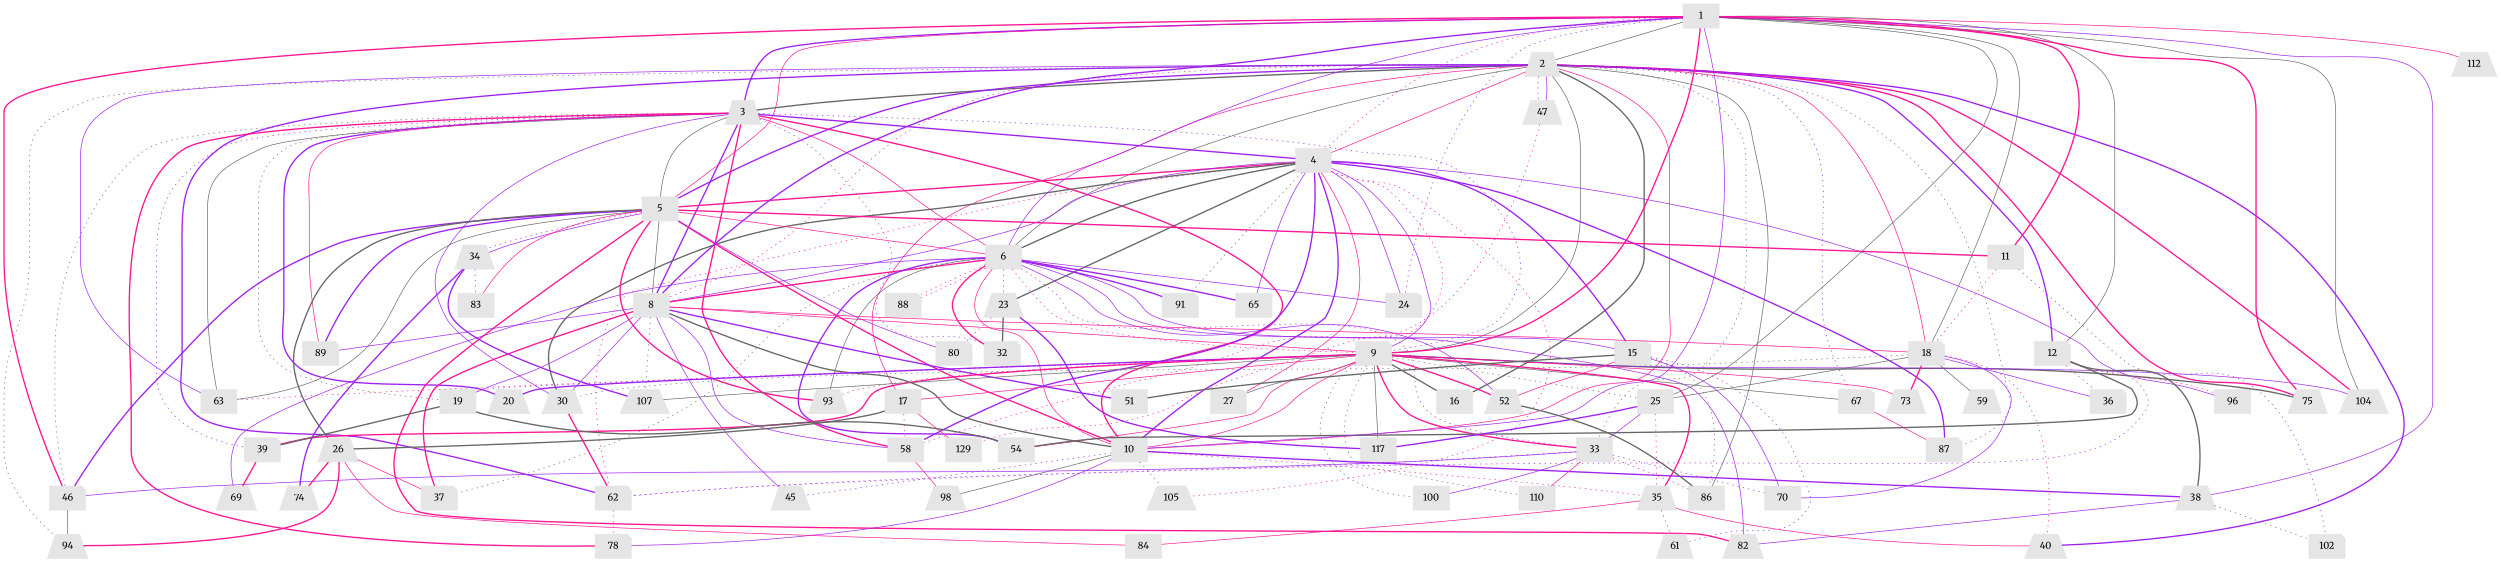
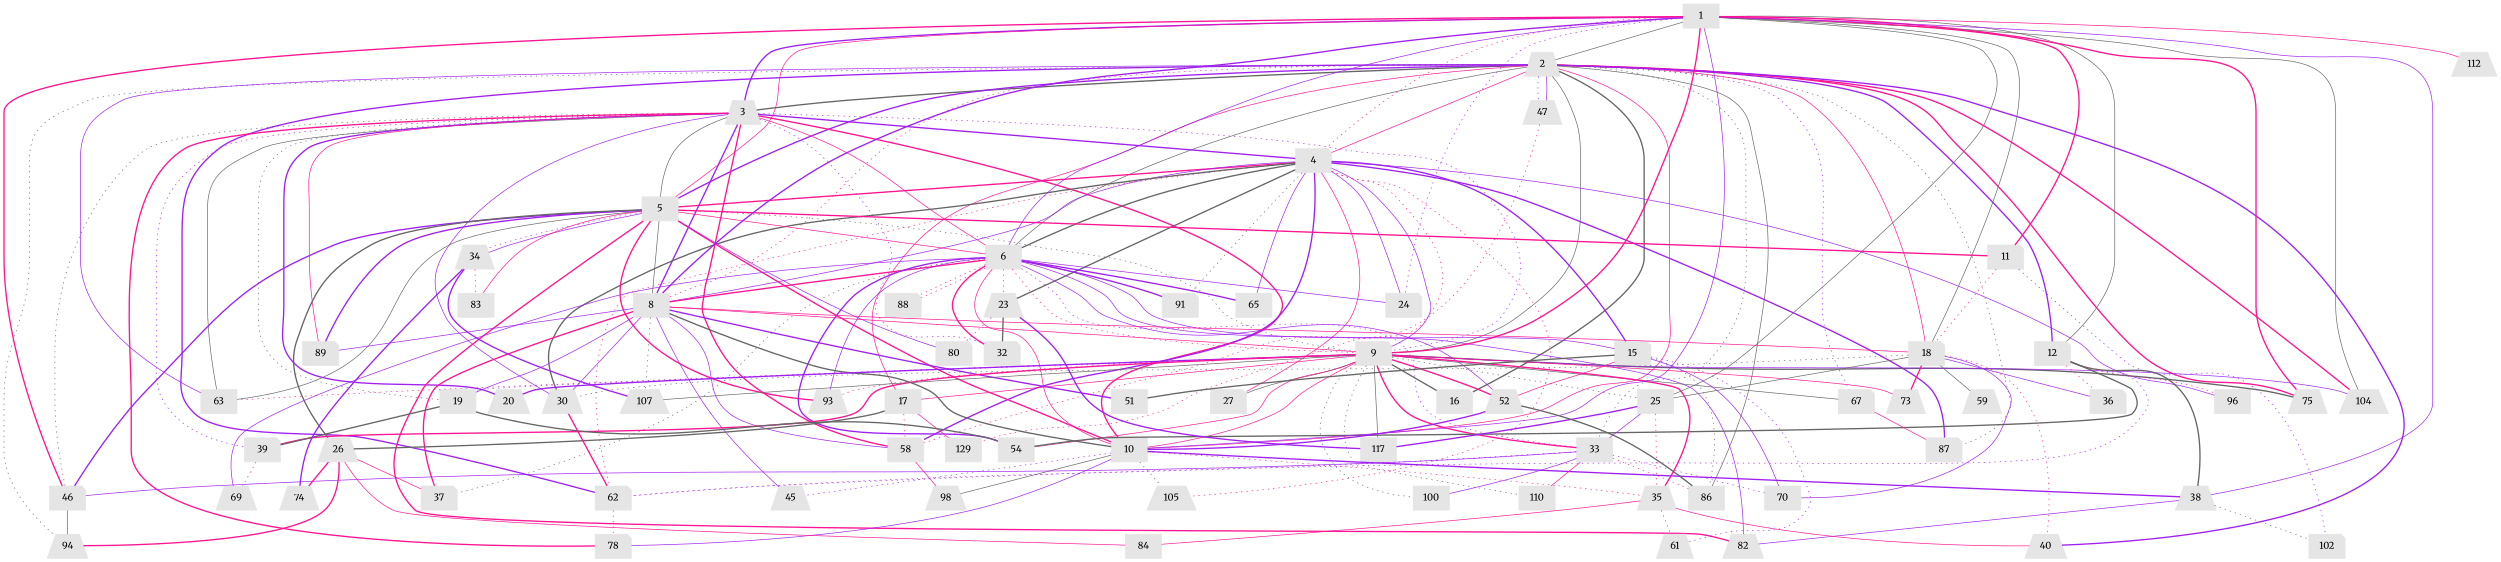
edge "5" -- "9": added
edge "6" -- "93": color gray40 -> purple
edge "4" -- "10": now "52" -- "10"
edge "39" -- "69": style bold -> dotted
